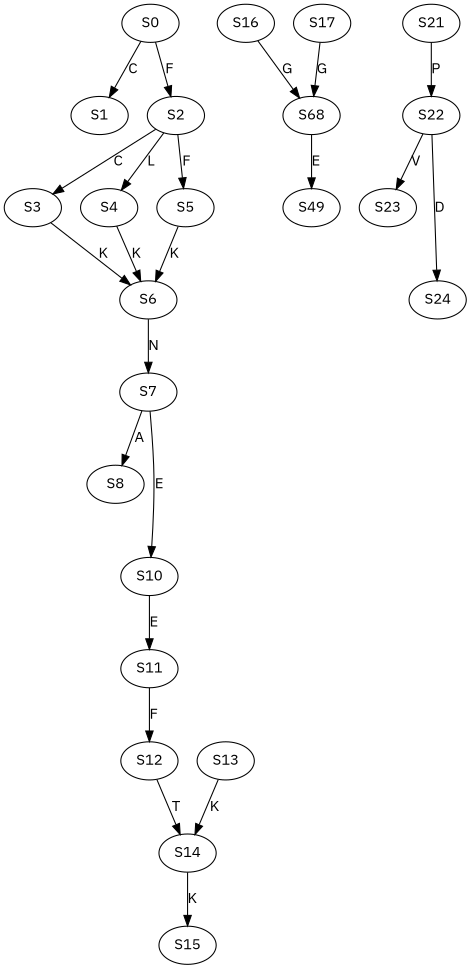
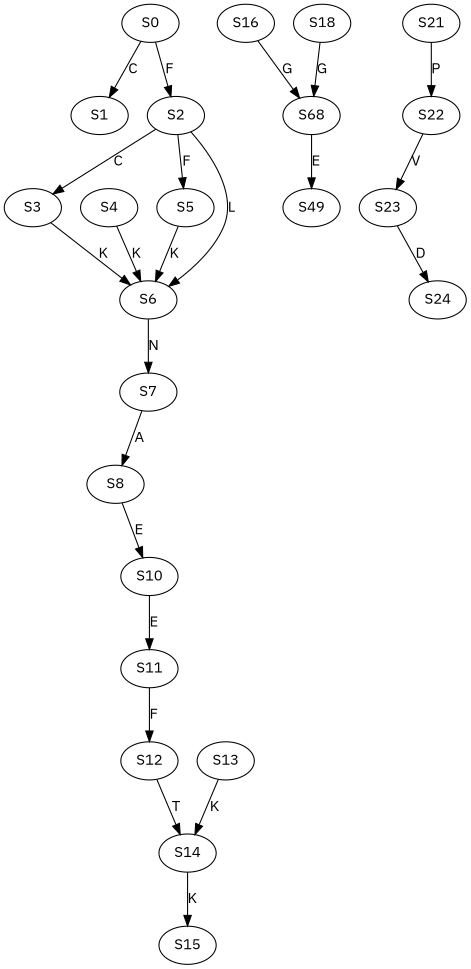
node "S17": label "S17" -> "S18"
edge "S2" -> "S4": now "S2" -> "S6"
edge "S22" -> "S24": now "S23" -> "S24"
edge "S7" -> "S10": now "S8" -> "S10"
